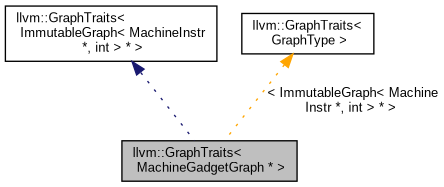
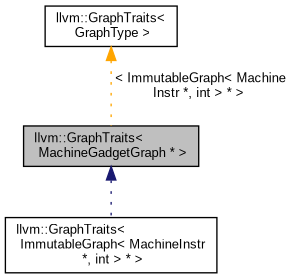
edge "llvm::GraphTraits< MachineGadgetGraph * >" -> "llvm::GraphTraits< ImmutableGraph< MachineInstr *, int > * >": reversed
